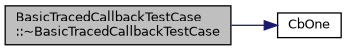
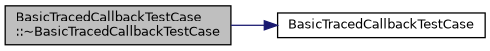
node "CbOne": label "CbOne" -> "BasicTracedCallbackTestCase"
